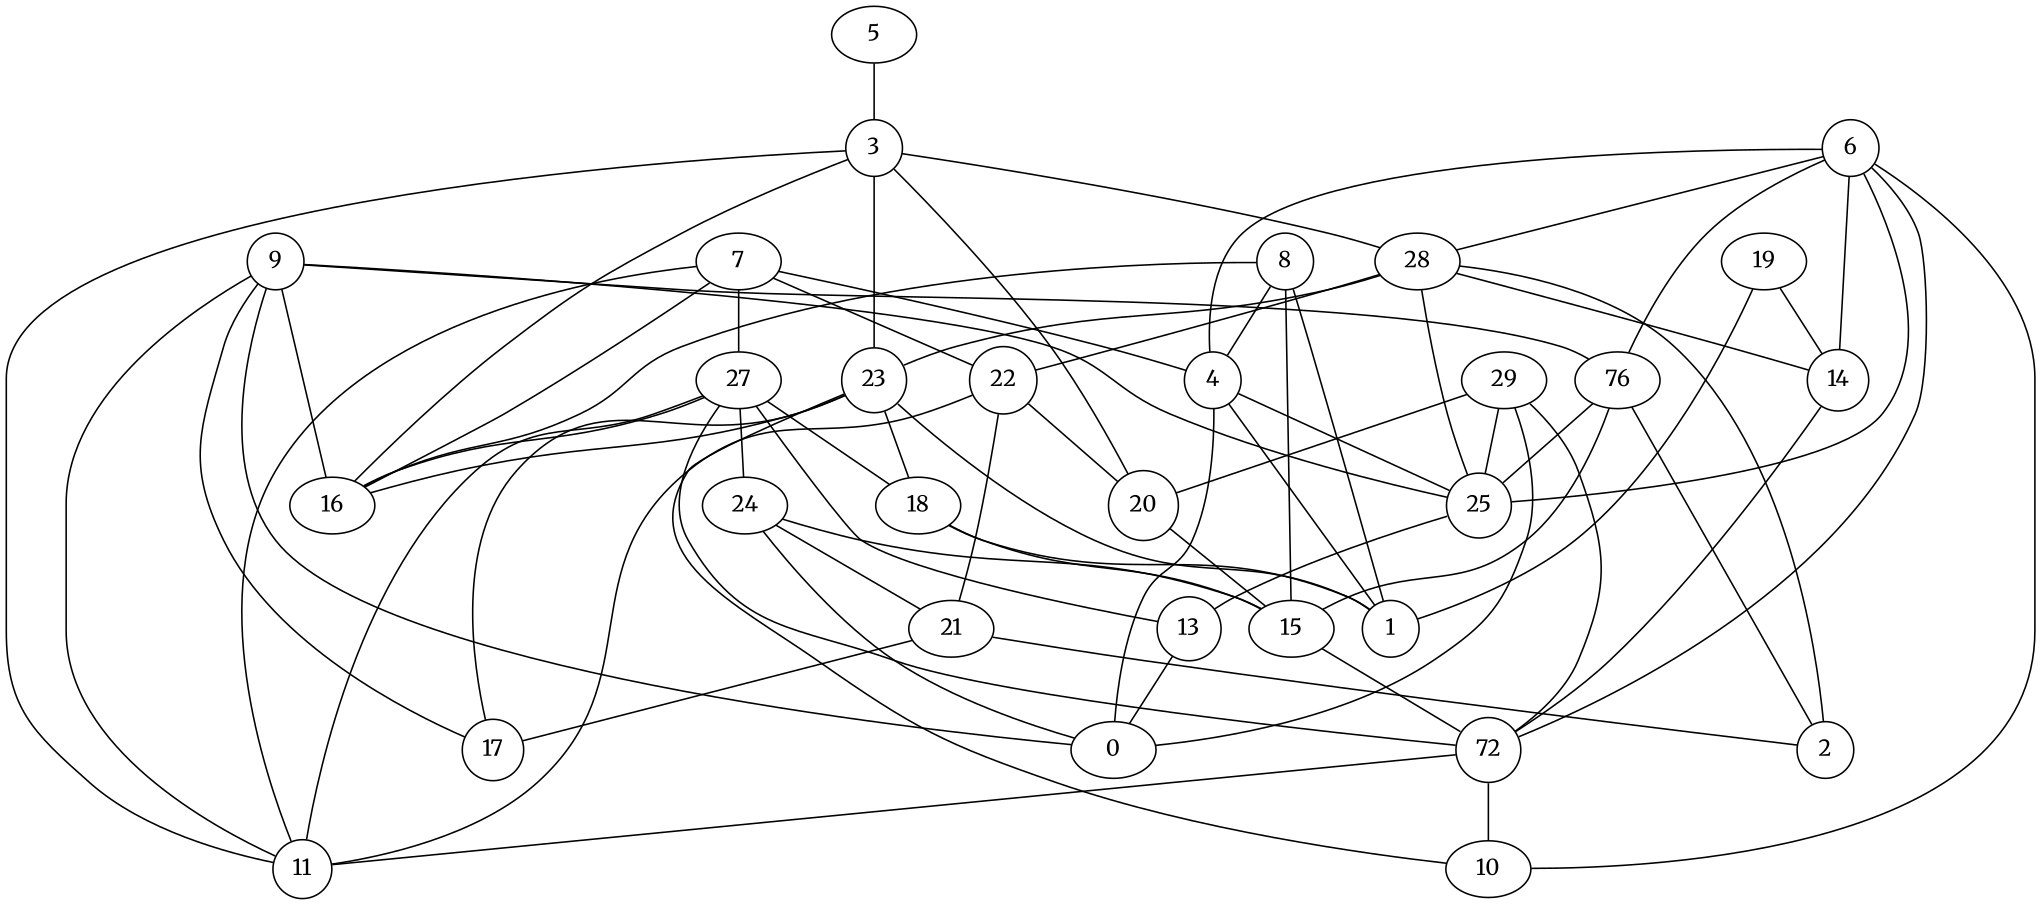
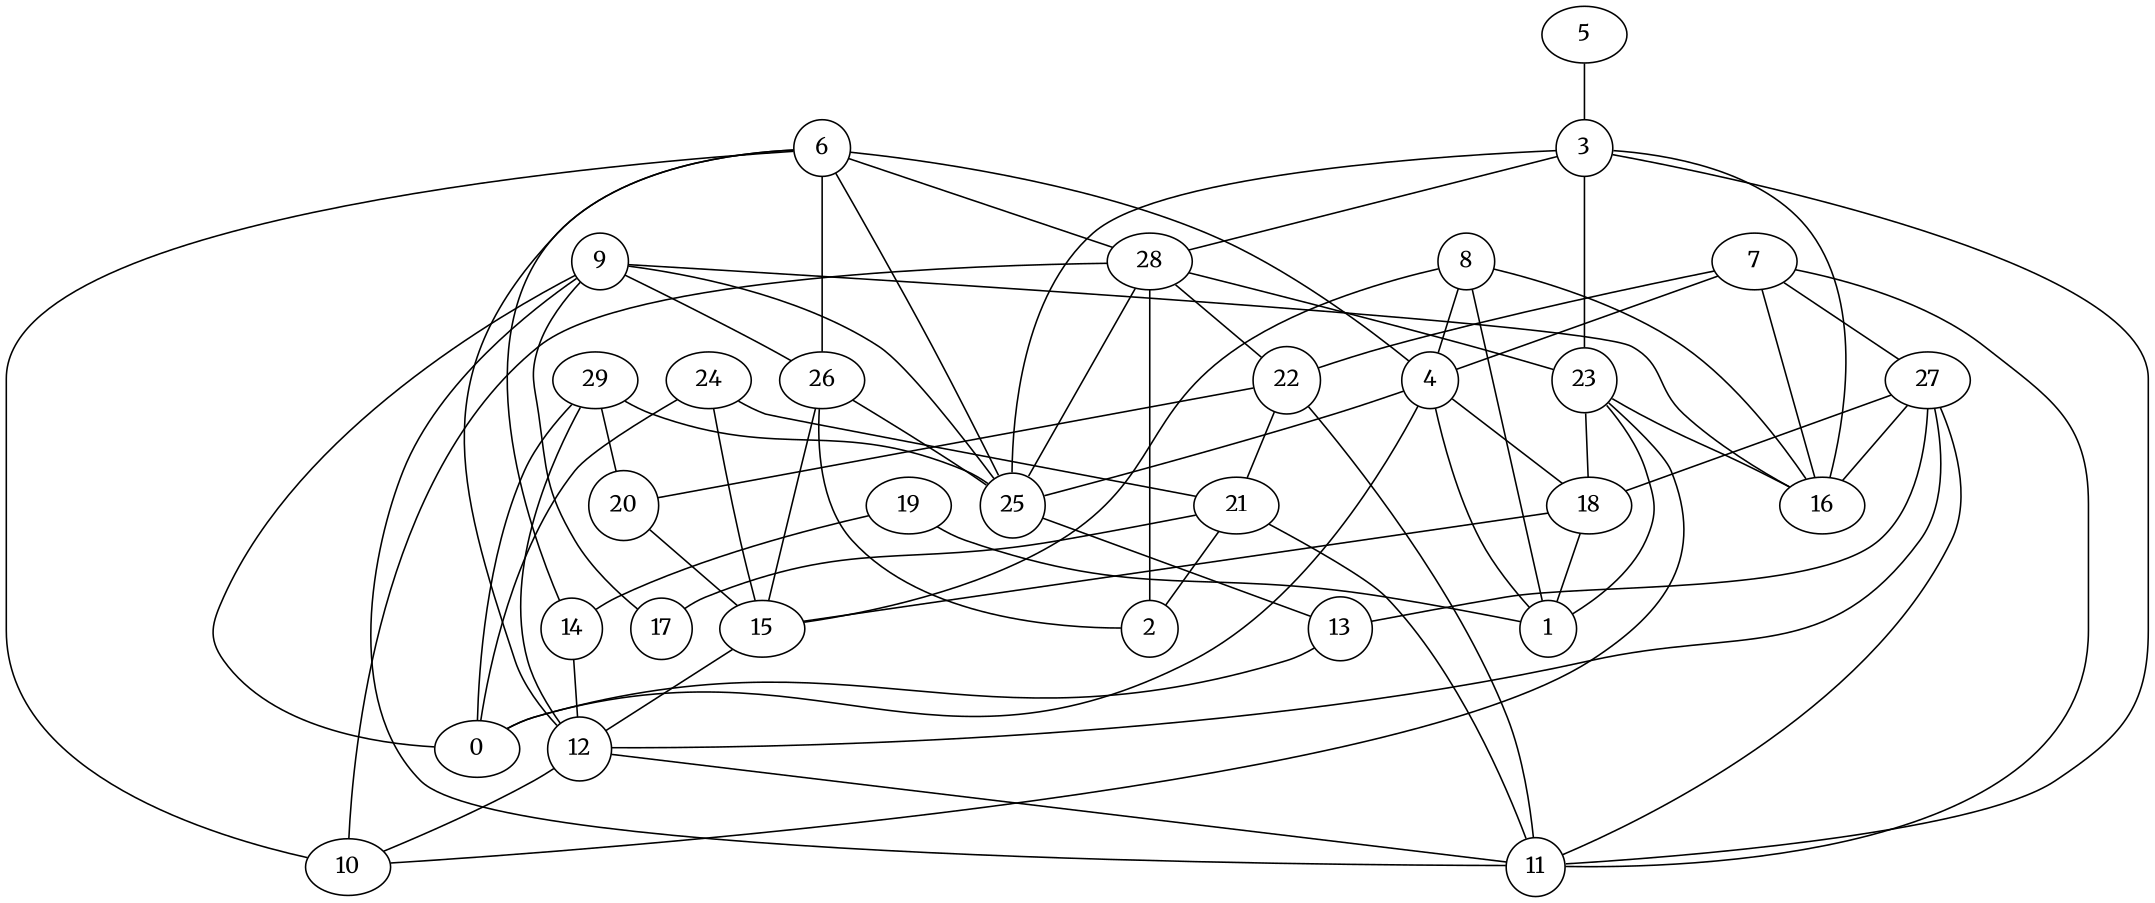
edge "28" -- "14": now "28" -- "10"
edge "3" -- "20": now "3" -- "25"
node "76": label "76" -> "26"
edge "4" -- "18": added
edge "27" -- "24": removed
edge "23" -- "17": removed
edge "21" -- "11": added
node "72": label "72" -> "12"
